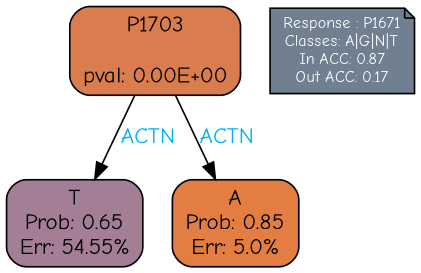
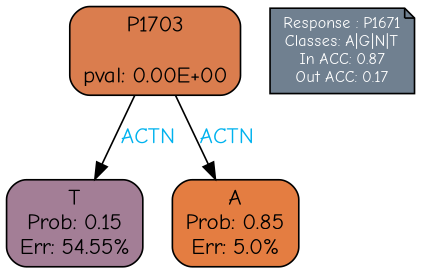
node "T Prob: 0.65 Err: 54.55%": label "T Prob: 0.65 Err: 54.55%" -> "T Prob: 0.15 Err: 54.55%"
